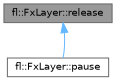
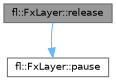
edge "fl::FxLayer::pause" -> "fl::FxLayer::release": reversed
